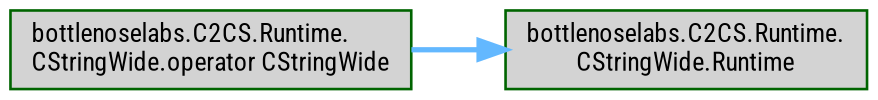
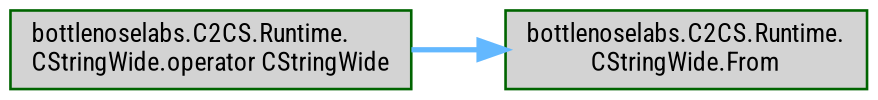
node "bottlenoselabs.C2CS.Runtime. CStringWide.Runtime": label "bottlenoselabs.C2CS.Runtime. CStringWide.Runtime" -> "bottlenoselabs.C2CS.Runtime. CStringWide.From"
